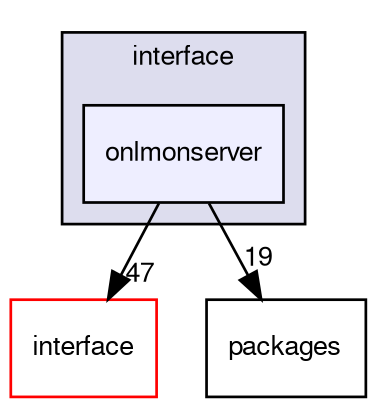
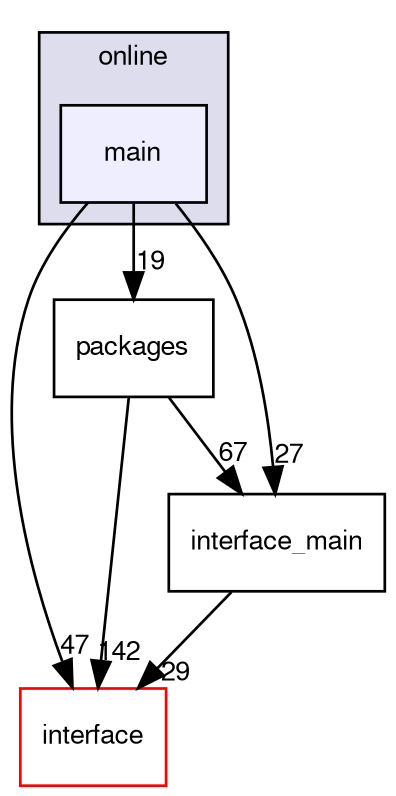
cluster "interface": label "interface" -> "online"
node "onlmonserver": label "onlmonserver" -> "main"
edge "packages" -> "interface": added
node "interface_main": added
